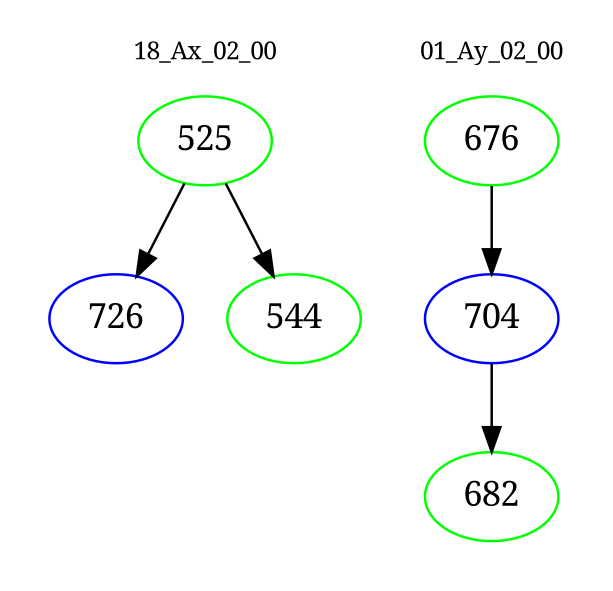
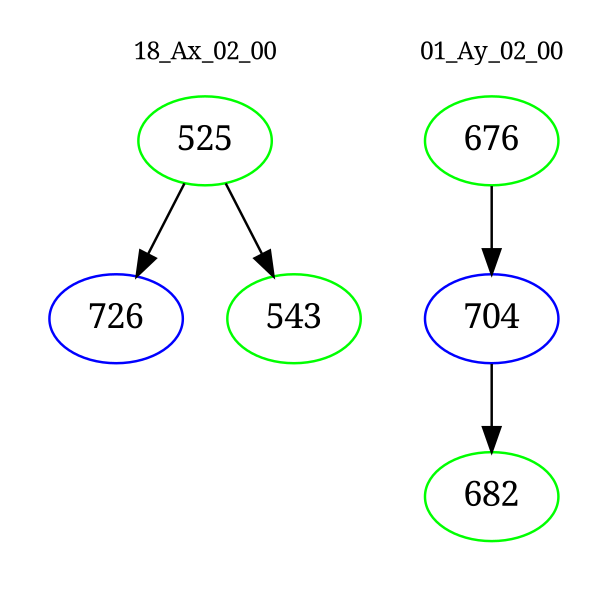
node "544": label "544" -> "543"
